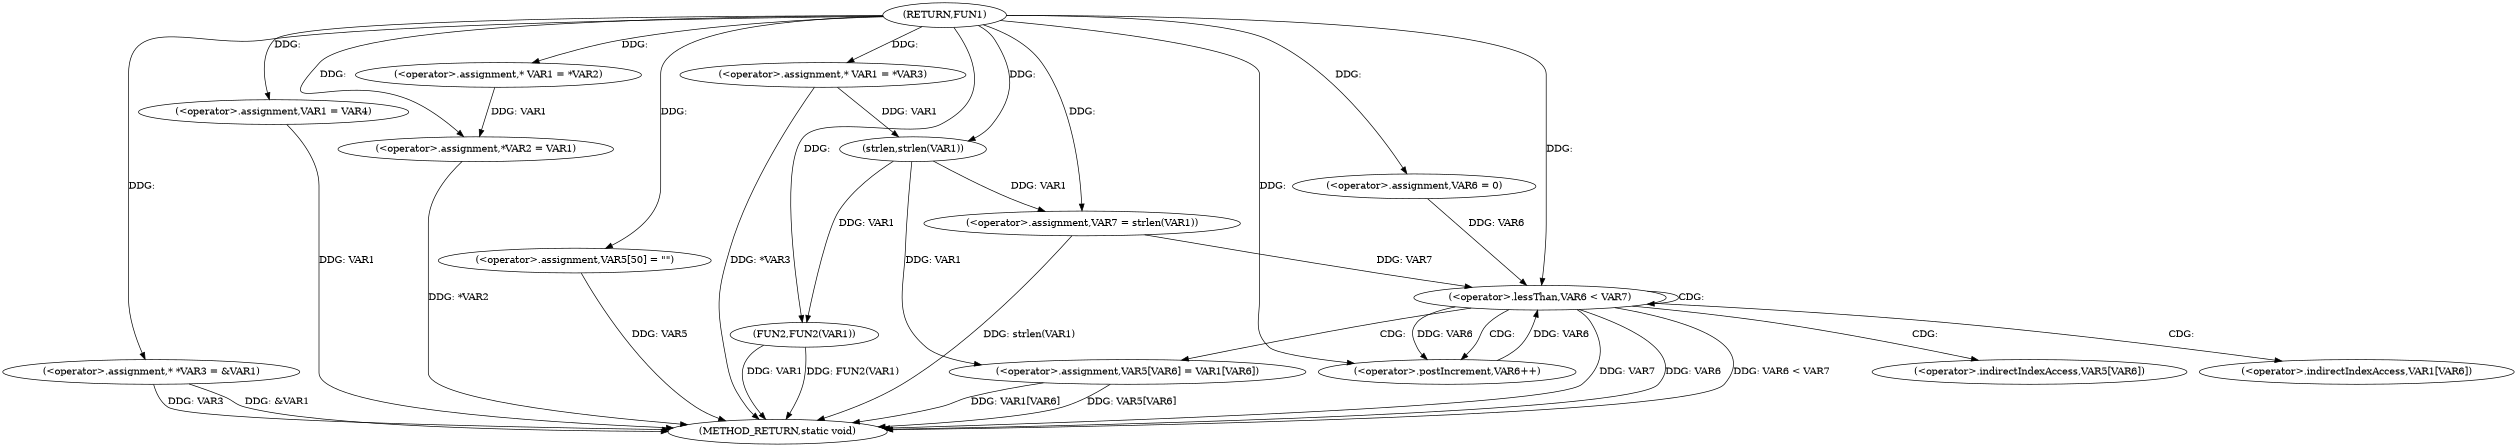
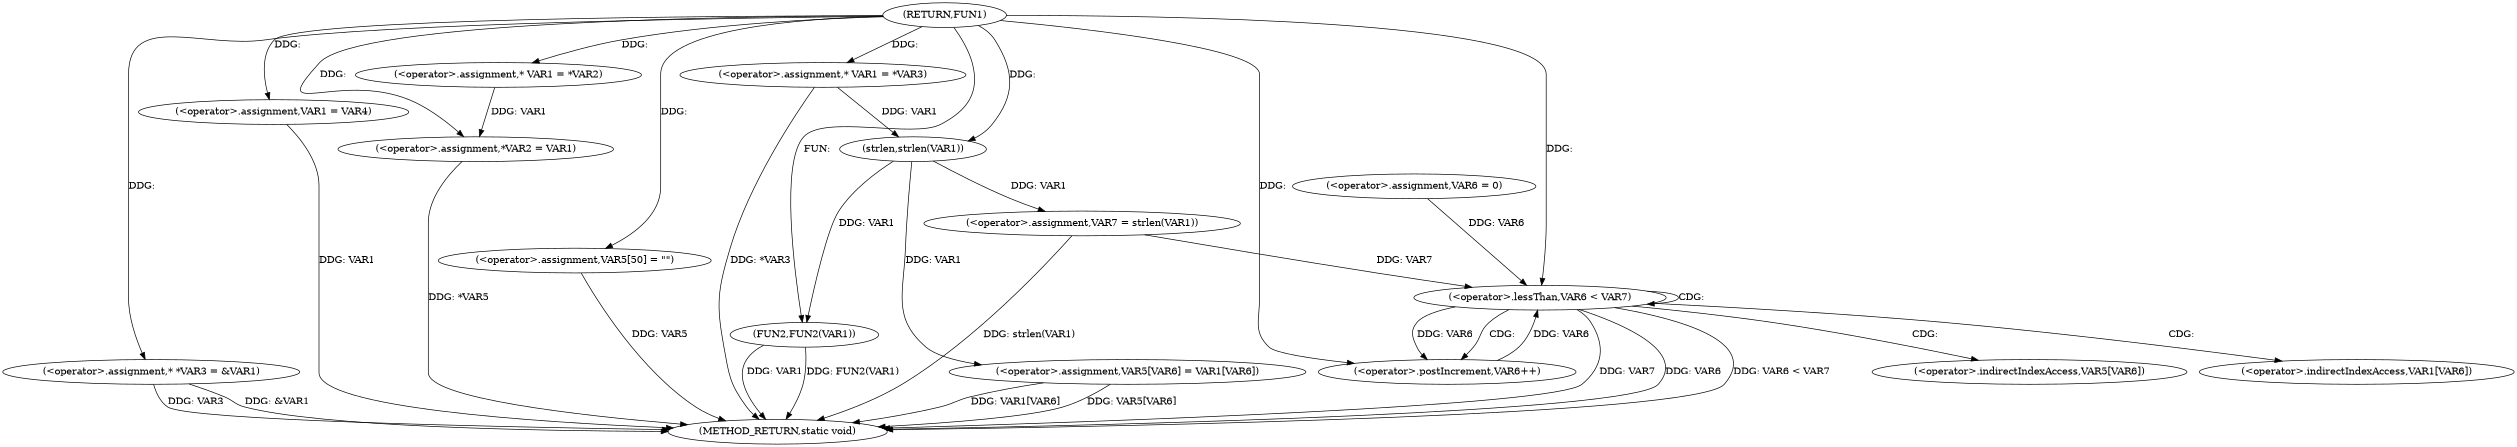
edge "(RETURN,FUN1)" -> "(<operator>.assignment,VAR6 = 0)": removed, label "DDG:"
edge "(RETURN,FUN1)" -> "(<operator>.assignment,VAR7 = strlen(VAR1))": removed, label "DDG:"
edge "(RETURN,FUN1)" -> "(FUN2,FUN2(VAR1))": label "DDG: " -> "FUN: "
edge "(<operator>.assignment,*VAR2 = VAR1)" -> "(METHOD_RETURN,static void)": label "DDG: *VAR2" -> "DDG: *VAR5"
edge "(<operator>.lessThan,VAR6 < VAR7)" -> "(<operator>.assignment,VAR5[VAR6] = VAR1[VAR6])": removed, label "CDG:"
